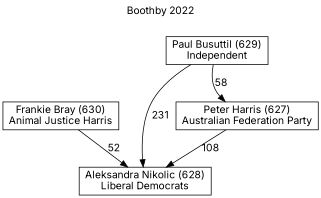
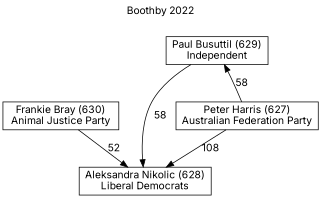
edge "Paul Busuttil (629) Independent" -> "Peter Harris (627) Australian Federation Party": reversed
node "Frankie Bray (630) Animal Justice Harris": label "Frankie Bray (630) Animal Justice Harris" -> "Frankie Bray (630) Animal Justice Party"
edge "Paul Busuttil (629) Independent" -> "Aleksandra Nikolic (628) Liberal Democrats": label "231" -> "58"
